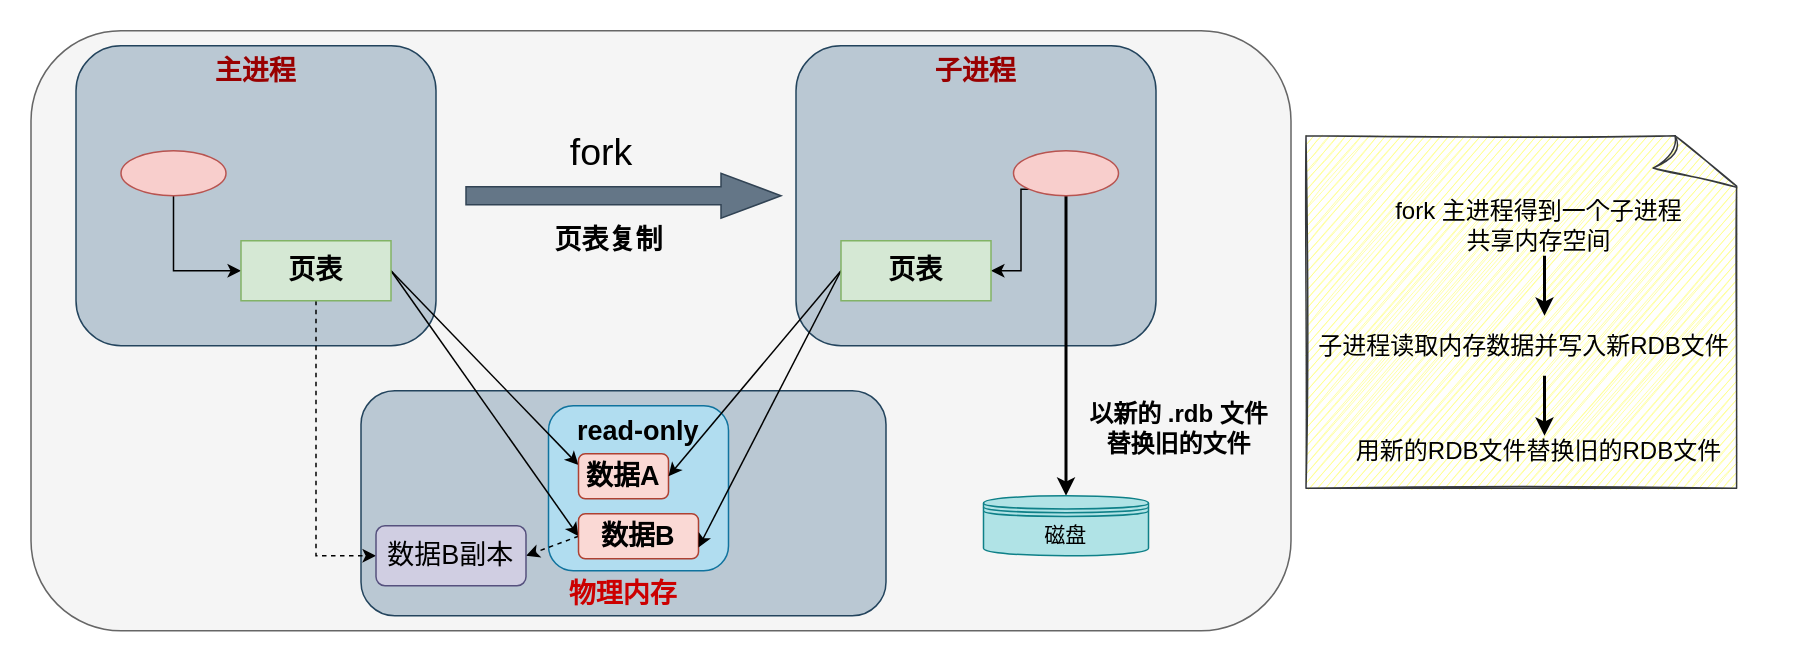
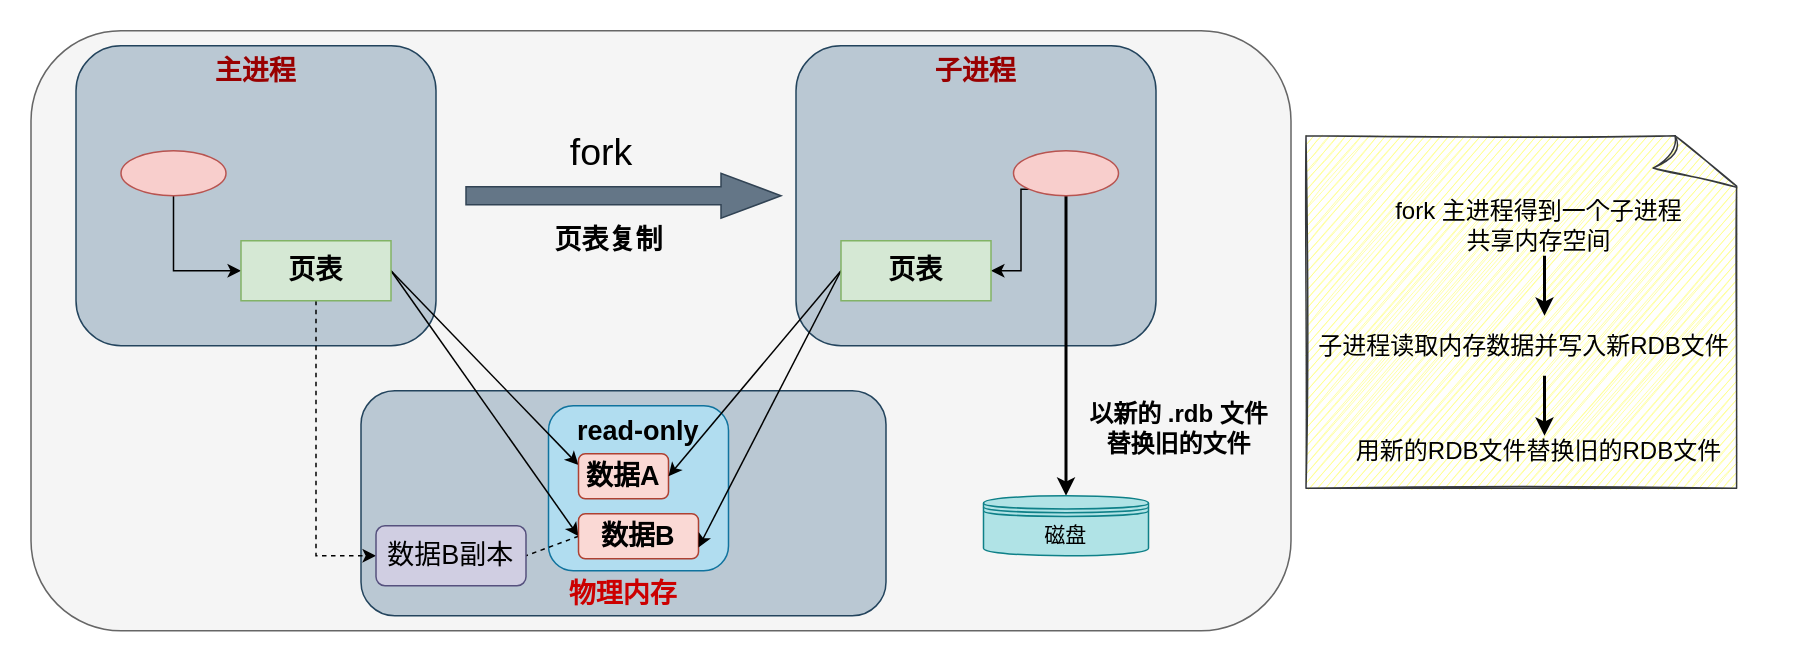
edge "数据B" -> "数据B副本": arrowhead classic -> none
